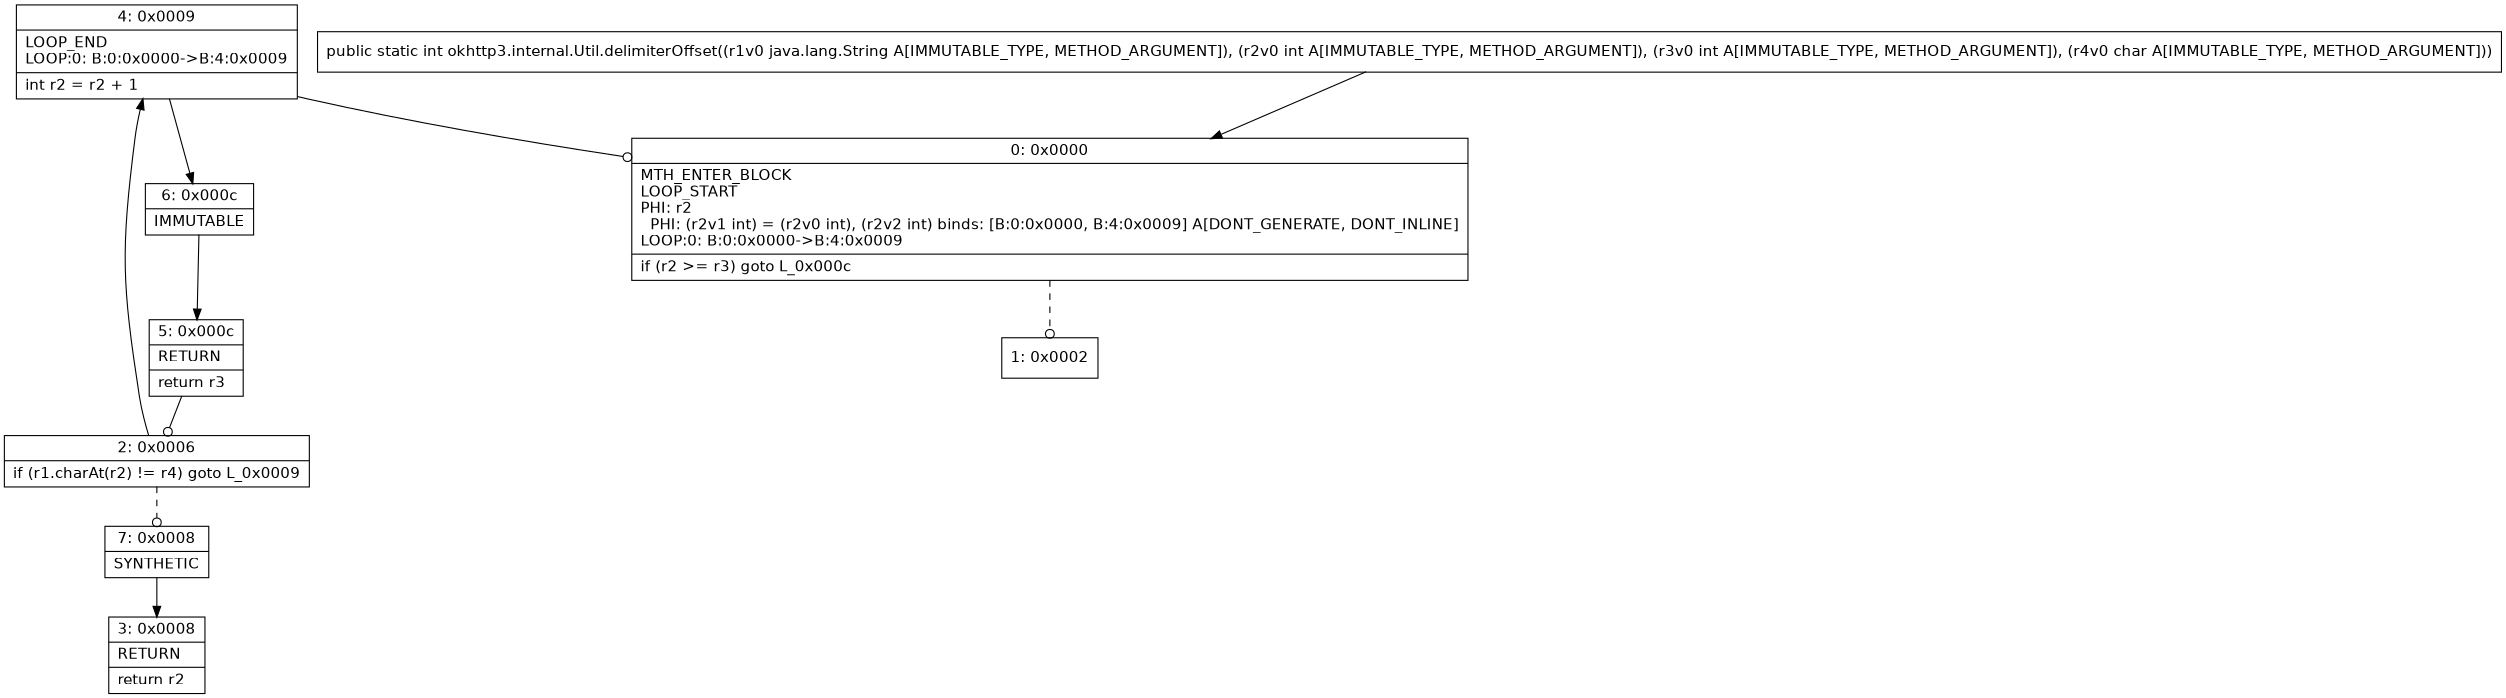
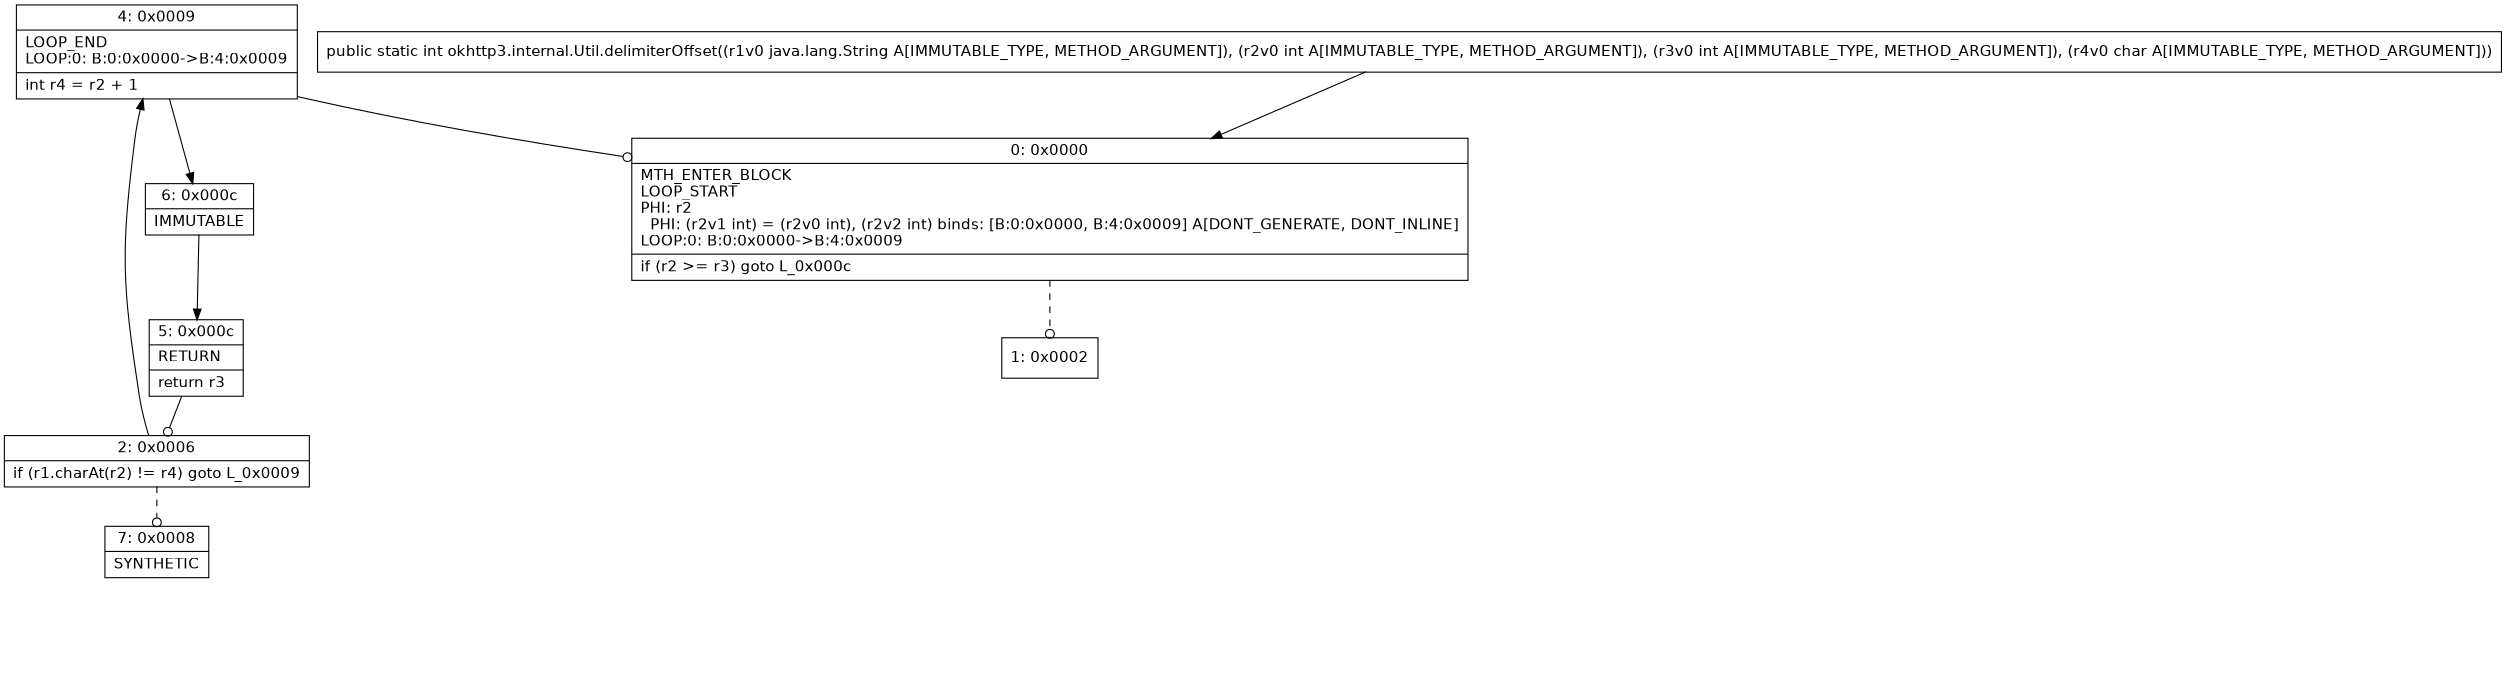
node "4: 0x0009": text "int r2 = r2 + 1" -> "int r4 = r2 + 1"
node "3: 0x0008": removed
